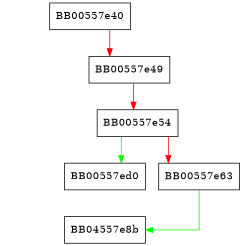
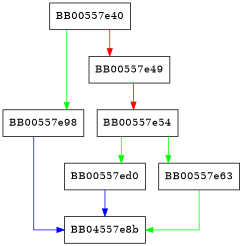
node "BB00557e98": added
edge "BB00557e54" -> "BB00557e63": color red -> green
edge "BB00557ed0" -> "BB04557e8b": added
